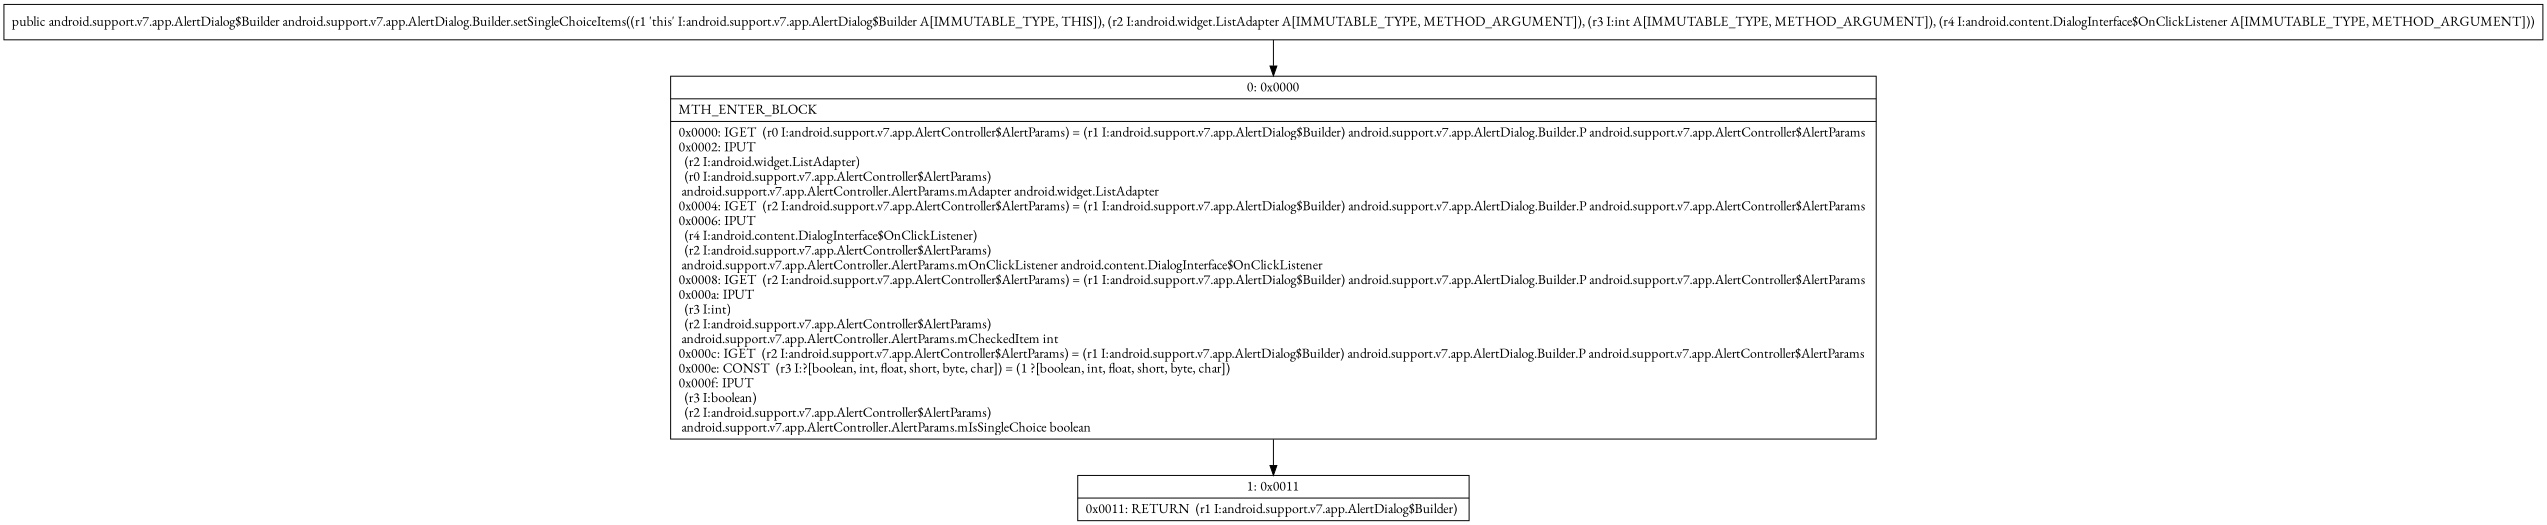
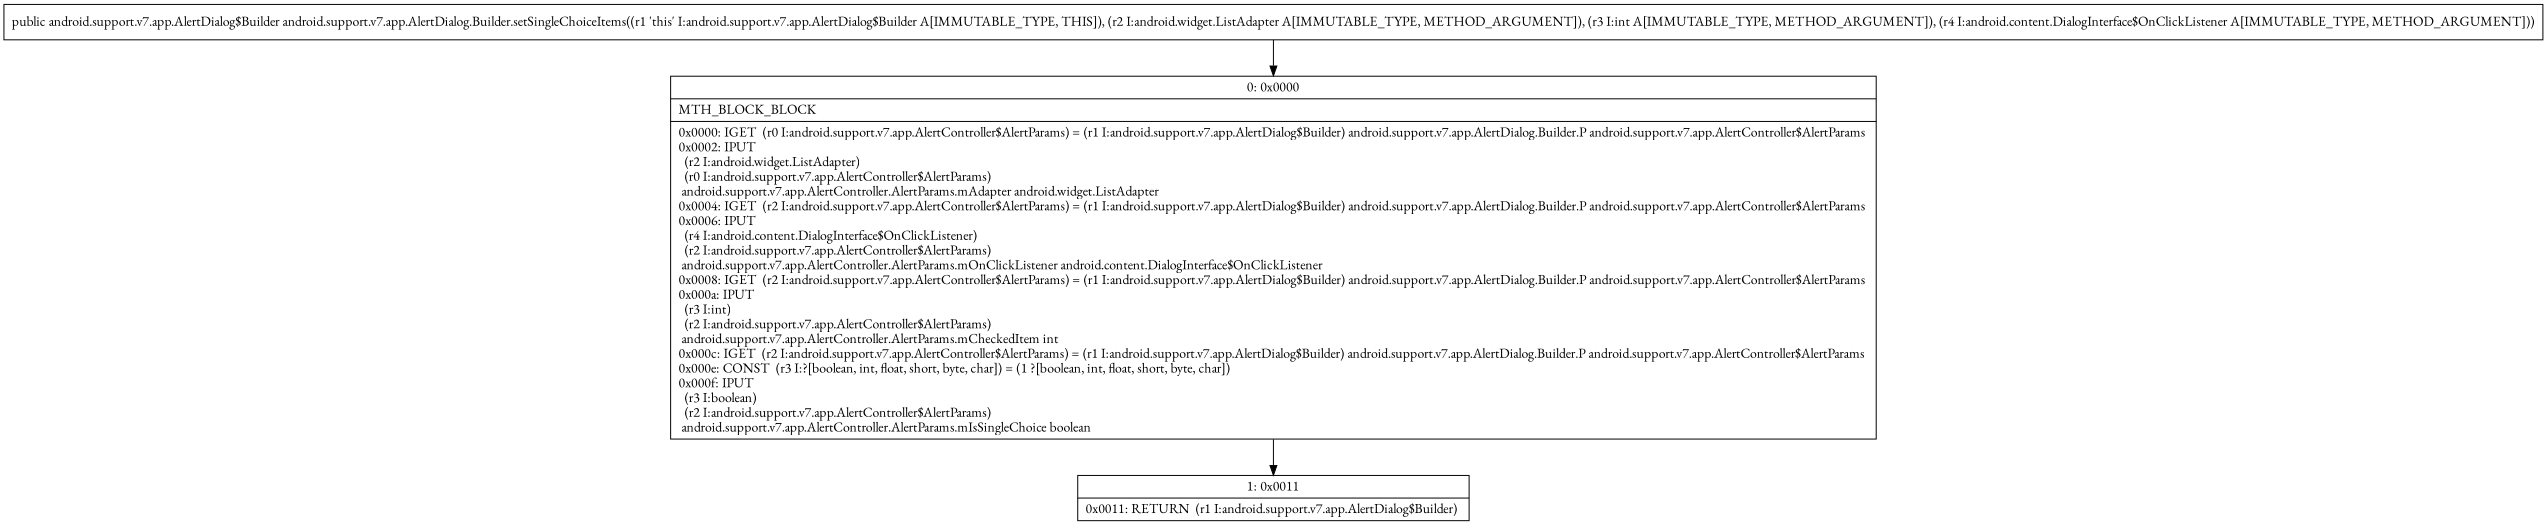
node "0: 0x0000": text "MTH_ENTER_BLOCK" -> "MTH_BLOCK_BLOCK"
